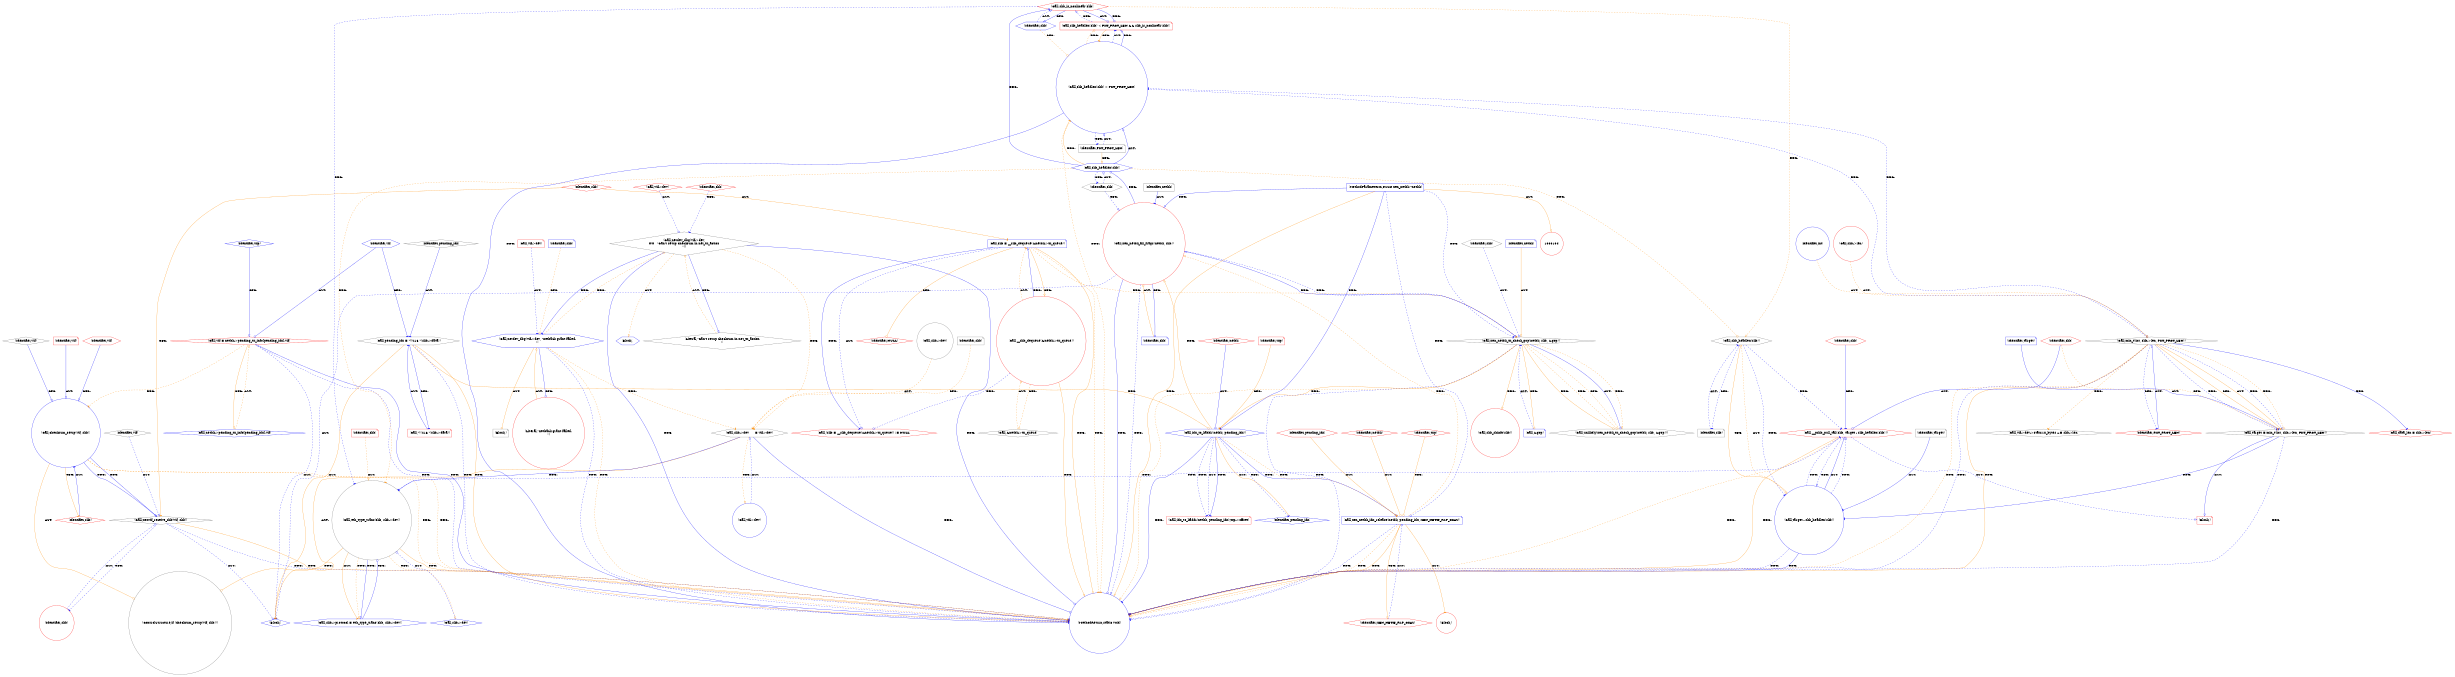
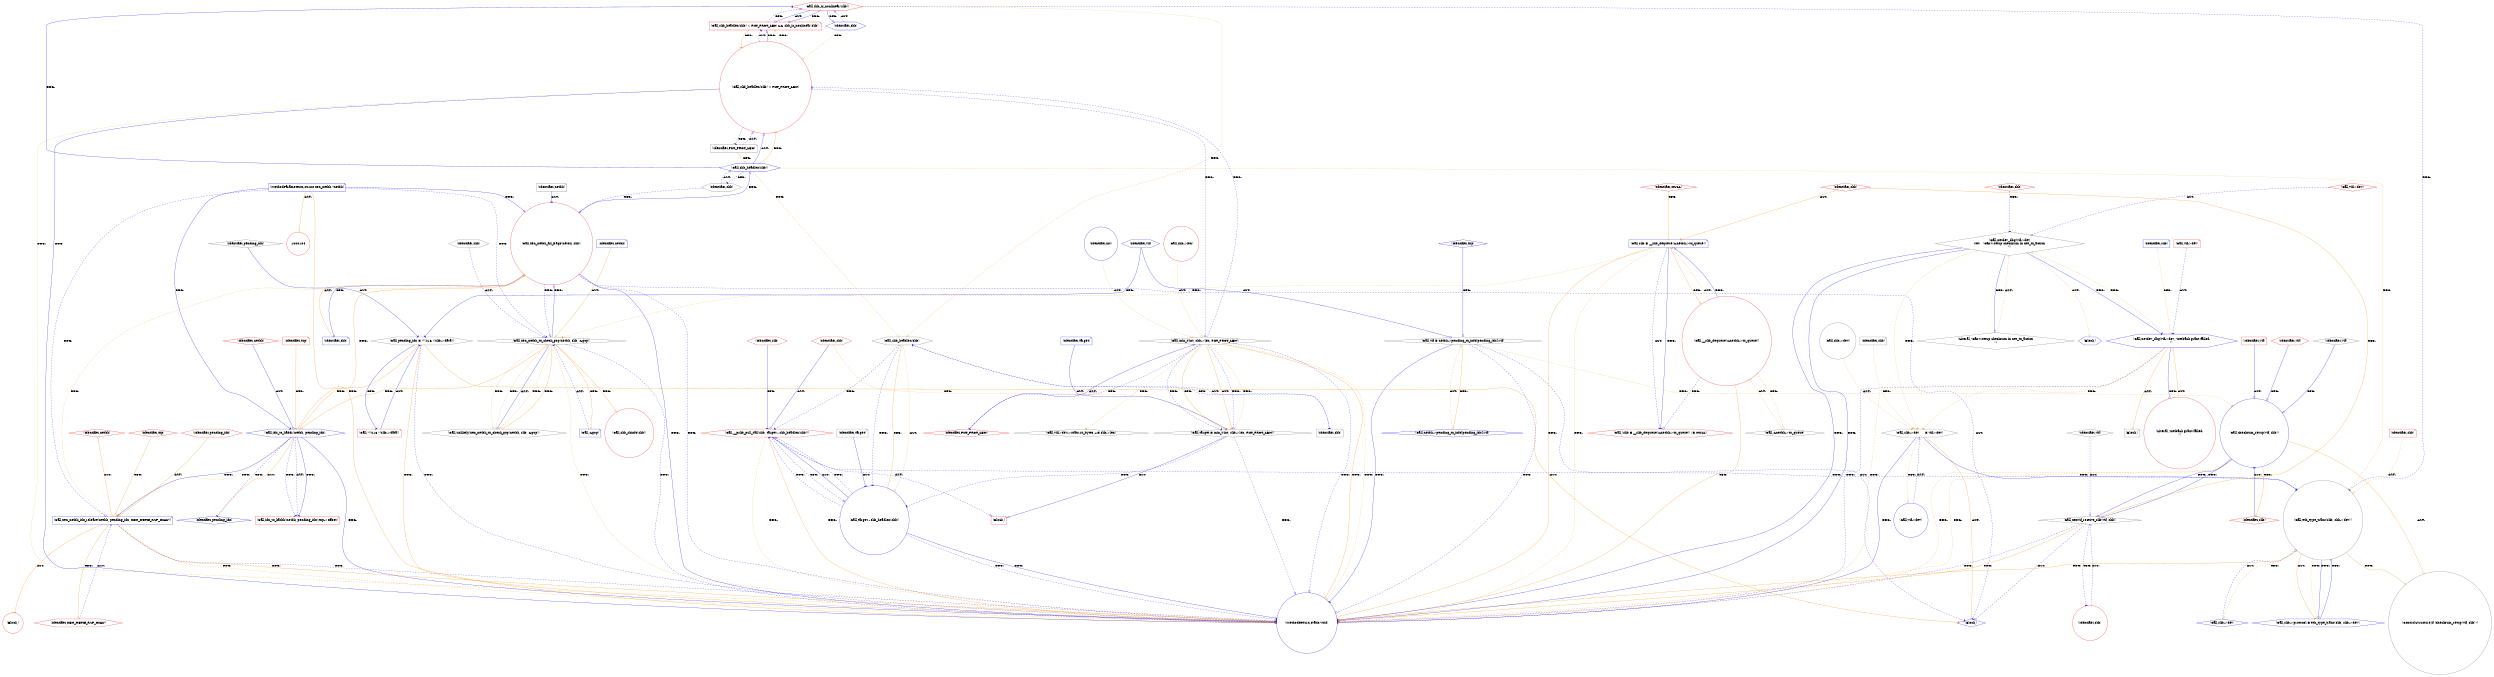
node "(Call,skb_headlen(skb) < PKT_PROT_LEN)": color blue -> red
edge "(Call,skb = __skb_dequeue(&netbk->tx_queue))" -> "(Identifier,NULL)": reversed
node "(Call,vif = netbk->pending_tx_info[pending_idx].vif)": color red -> gray40
node "(Call,data_len = skb->len)": removed
edge "(Call,__skb_dequeue(&netbk->tx_queue))" -> "(MethodReturn,static void)": label "DDG: " -> "CFG: "
edge "(Call,target = min_t(int, skb->len, PKT_PROT_LEN))" -> "(Call,target - skb_headlen(skb))": style solid -> dashed
